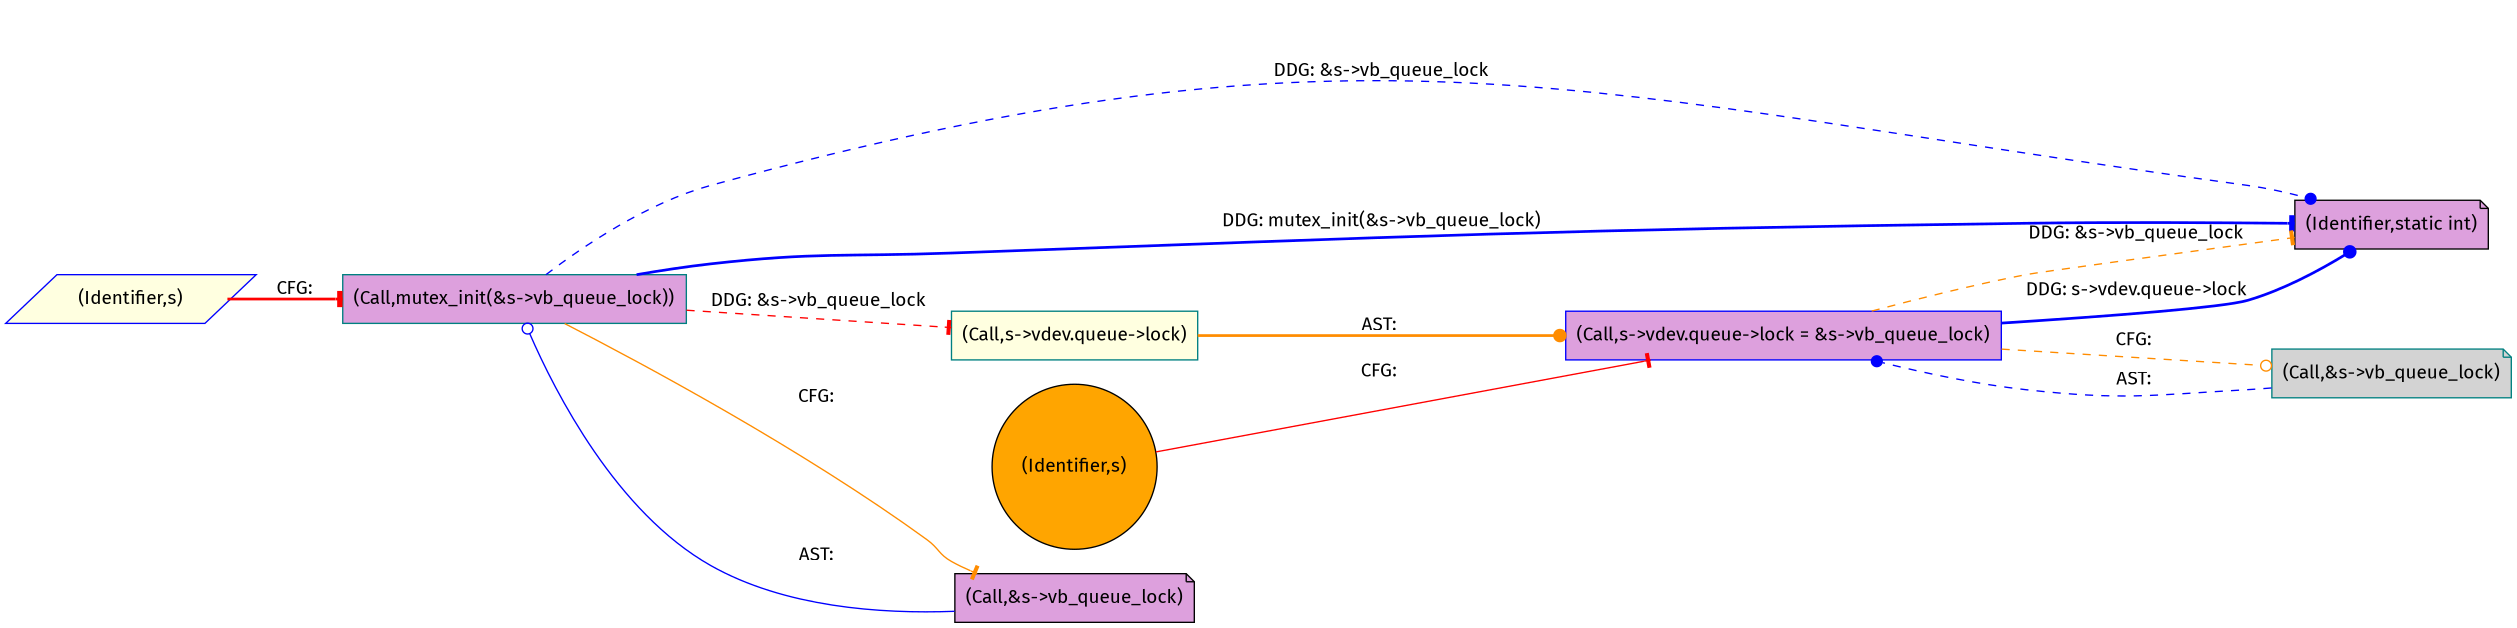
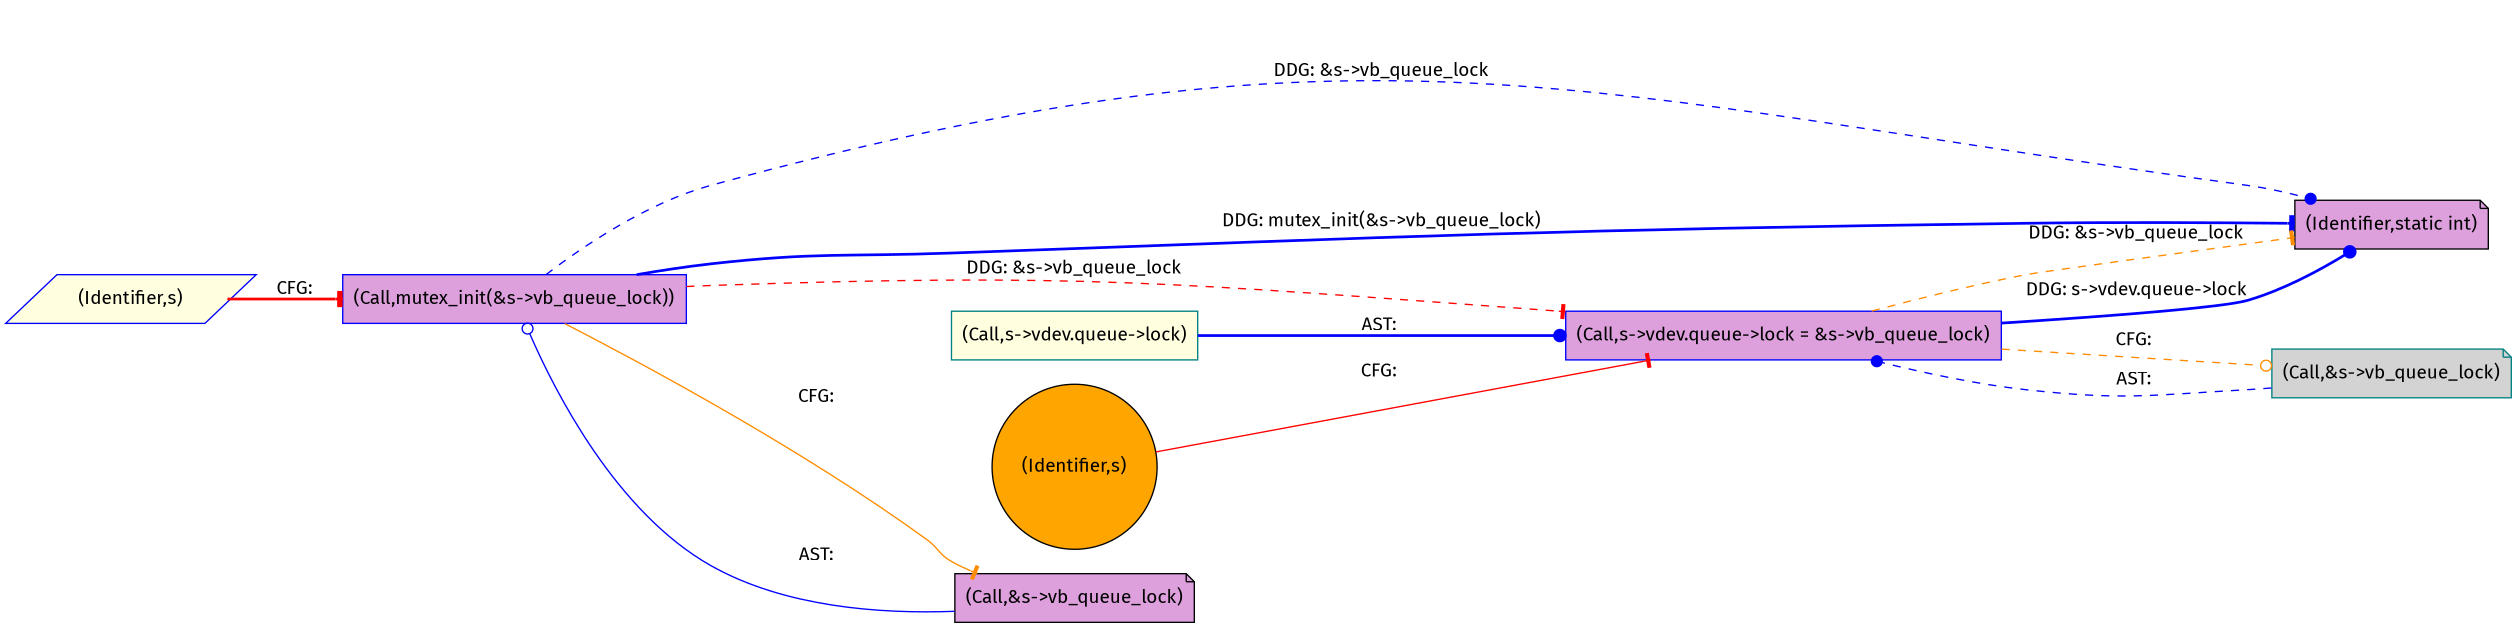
node "(Call,mutex_init(&s->vb_queue_lock))": color teal -> blue
edge "(Call,mutex_init(&s->vb_queue_lock))" -> "(Call,s->vdev.queue->lock)": now "(Call,mutex_init(&s->vb_queue_lock))" -> "(Call,s->vdev.queue->lock = &s->vb_queue_lock)"
edge "(Call,s->vdev.queue->lock)" -> "(Call,s->vdev.queue->lock = &s->vb_queue_lock)": color darkorange -> blue
